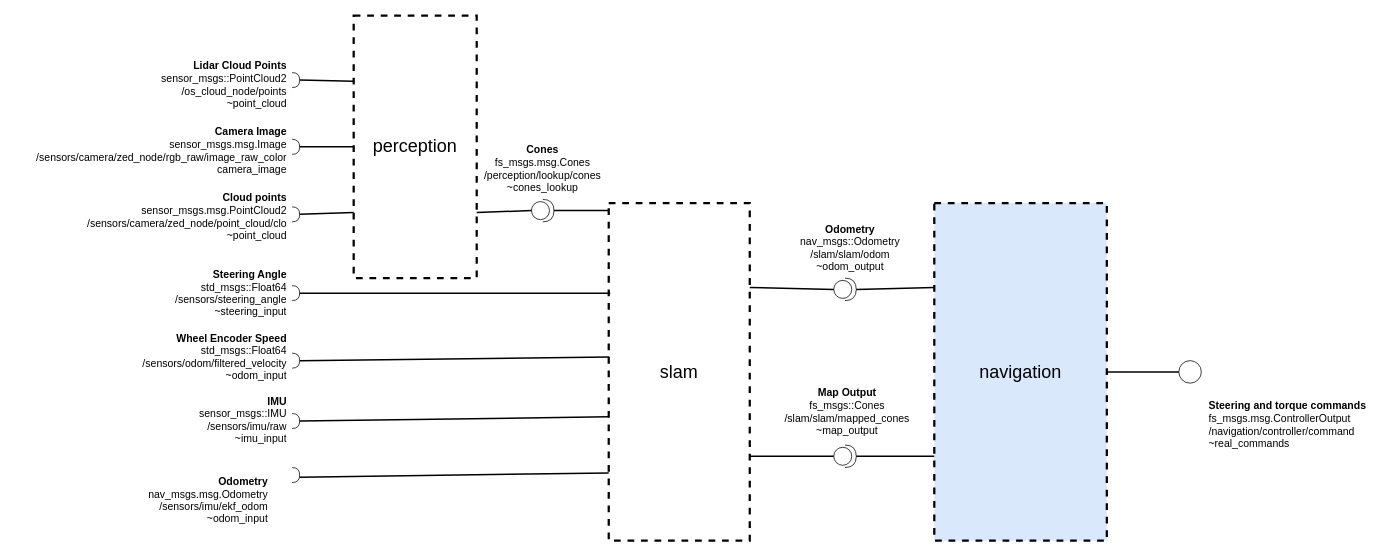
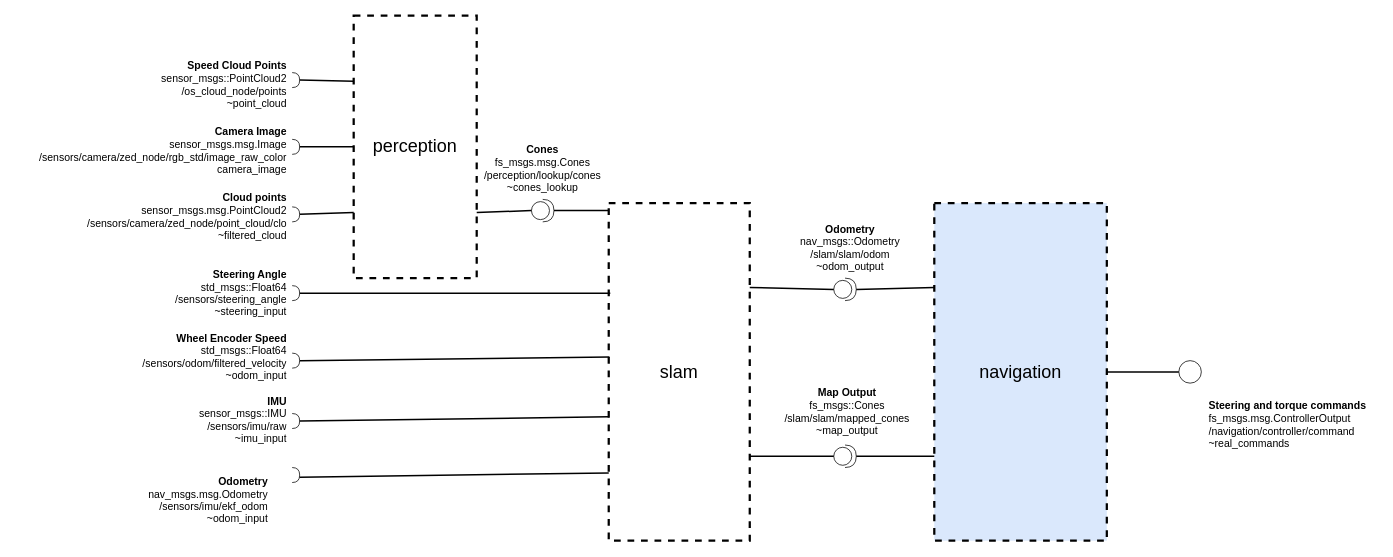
node "Lidar Cloud Points sensor_msgs::PointCloud2 /os_cloud_node/points ~point_cloud": label "Lidar Cloud Points sensor_msgs::PointCloud2 /os_cloud_node/points ~point_cloud" -> "Speed Cloud Points sensor_msgs::PointCloud2 /os_cloud_node/points ~point_cloud"
node "Camera Image sensor_msgs.msg.Image /sensors/camera/zed_node/rgb_raw/image_raw_color camera_image": label "Camera Image sensor_msgs.msg.Image /sensors/camera/zed_node/rgb_raw/image_raw_color camera_image" -> "Camera Image sensor_msgs.msg.Image /sensors/camera/zed_node/rgb_std/image_raw_color camera_image"
node "Cloud points sensor_msgs.msg.PointCloud2 /sensors/camera/zed_node/point_cloud/cloud_registered ~point_cloud": label "Cloud points sensor_msgs.msg.PointCloud2 /sensors/camera/zed_node/point_cloud/cloud_registered ~point_cloud" -> "Cloud points sensor_msgs.msg.PointCloud2 /sensors/camera/zed_node/point_cloud/cloud_registered ~filtered_cloud"
